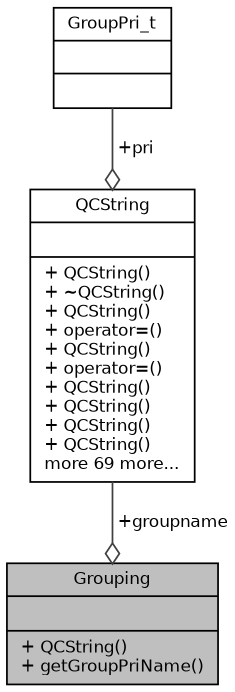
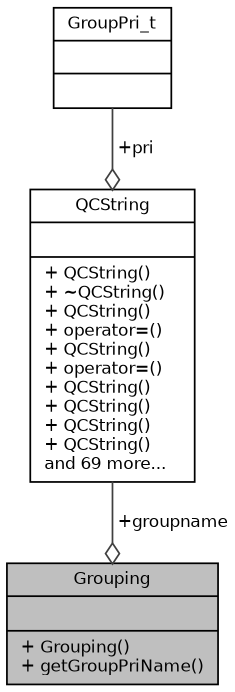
node "QCString": text "more 69 more..." -> "and 69 more..."
node "Grouping": text "+ QCString()" -> "+ Grouping()"
